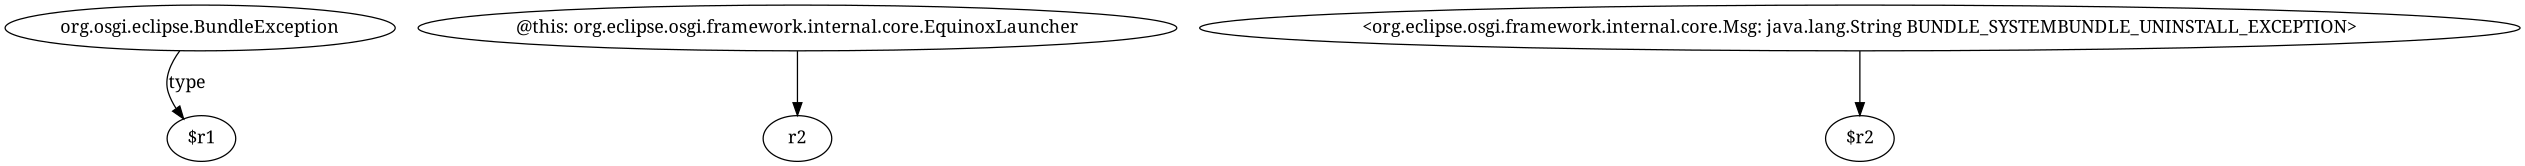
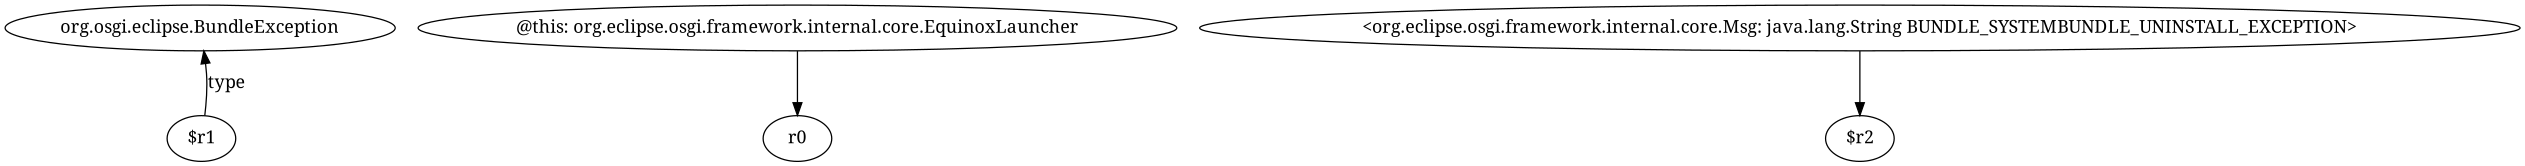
edge "org.osgi.eclipse.BundleException" -> "$r1": reversed
node "r2": label "r2" -> "r0"
